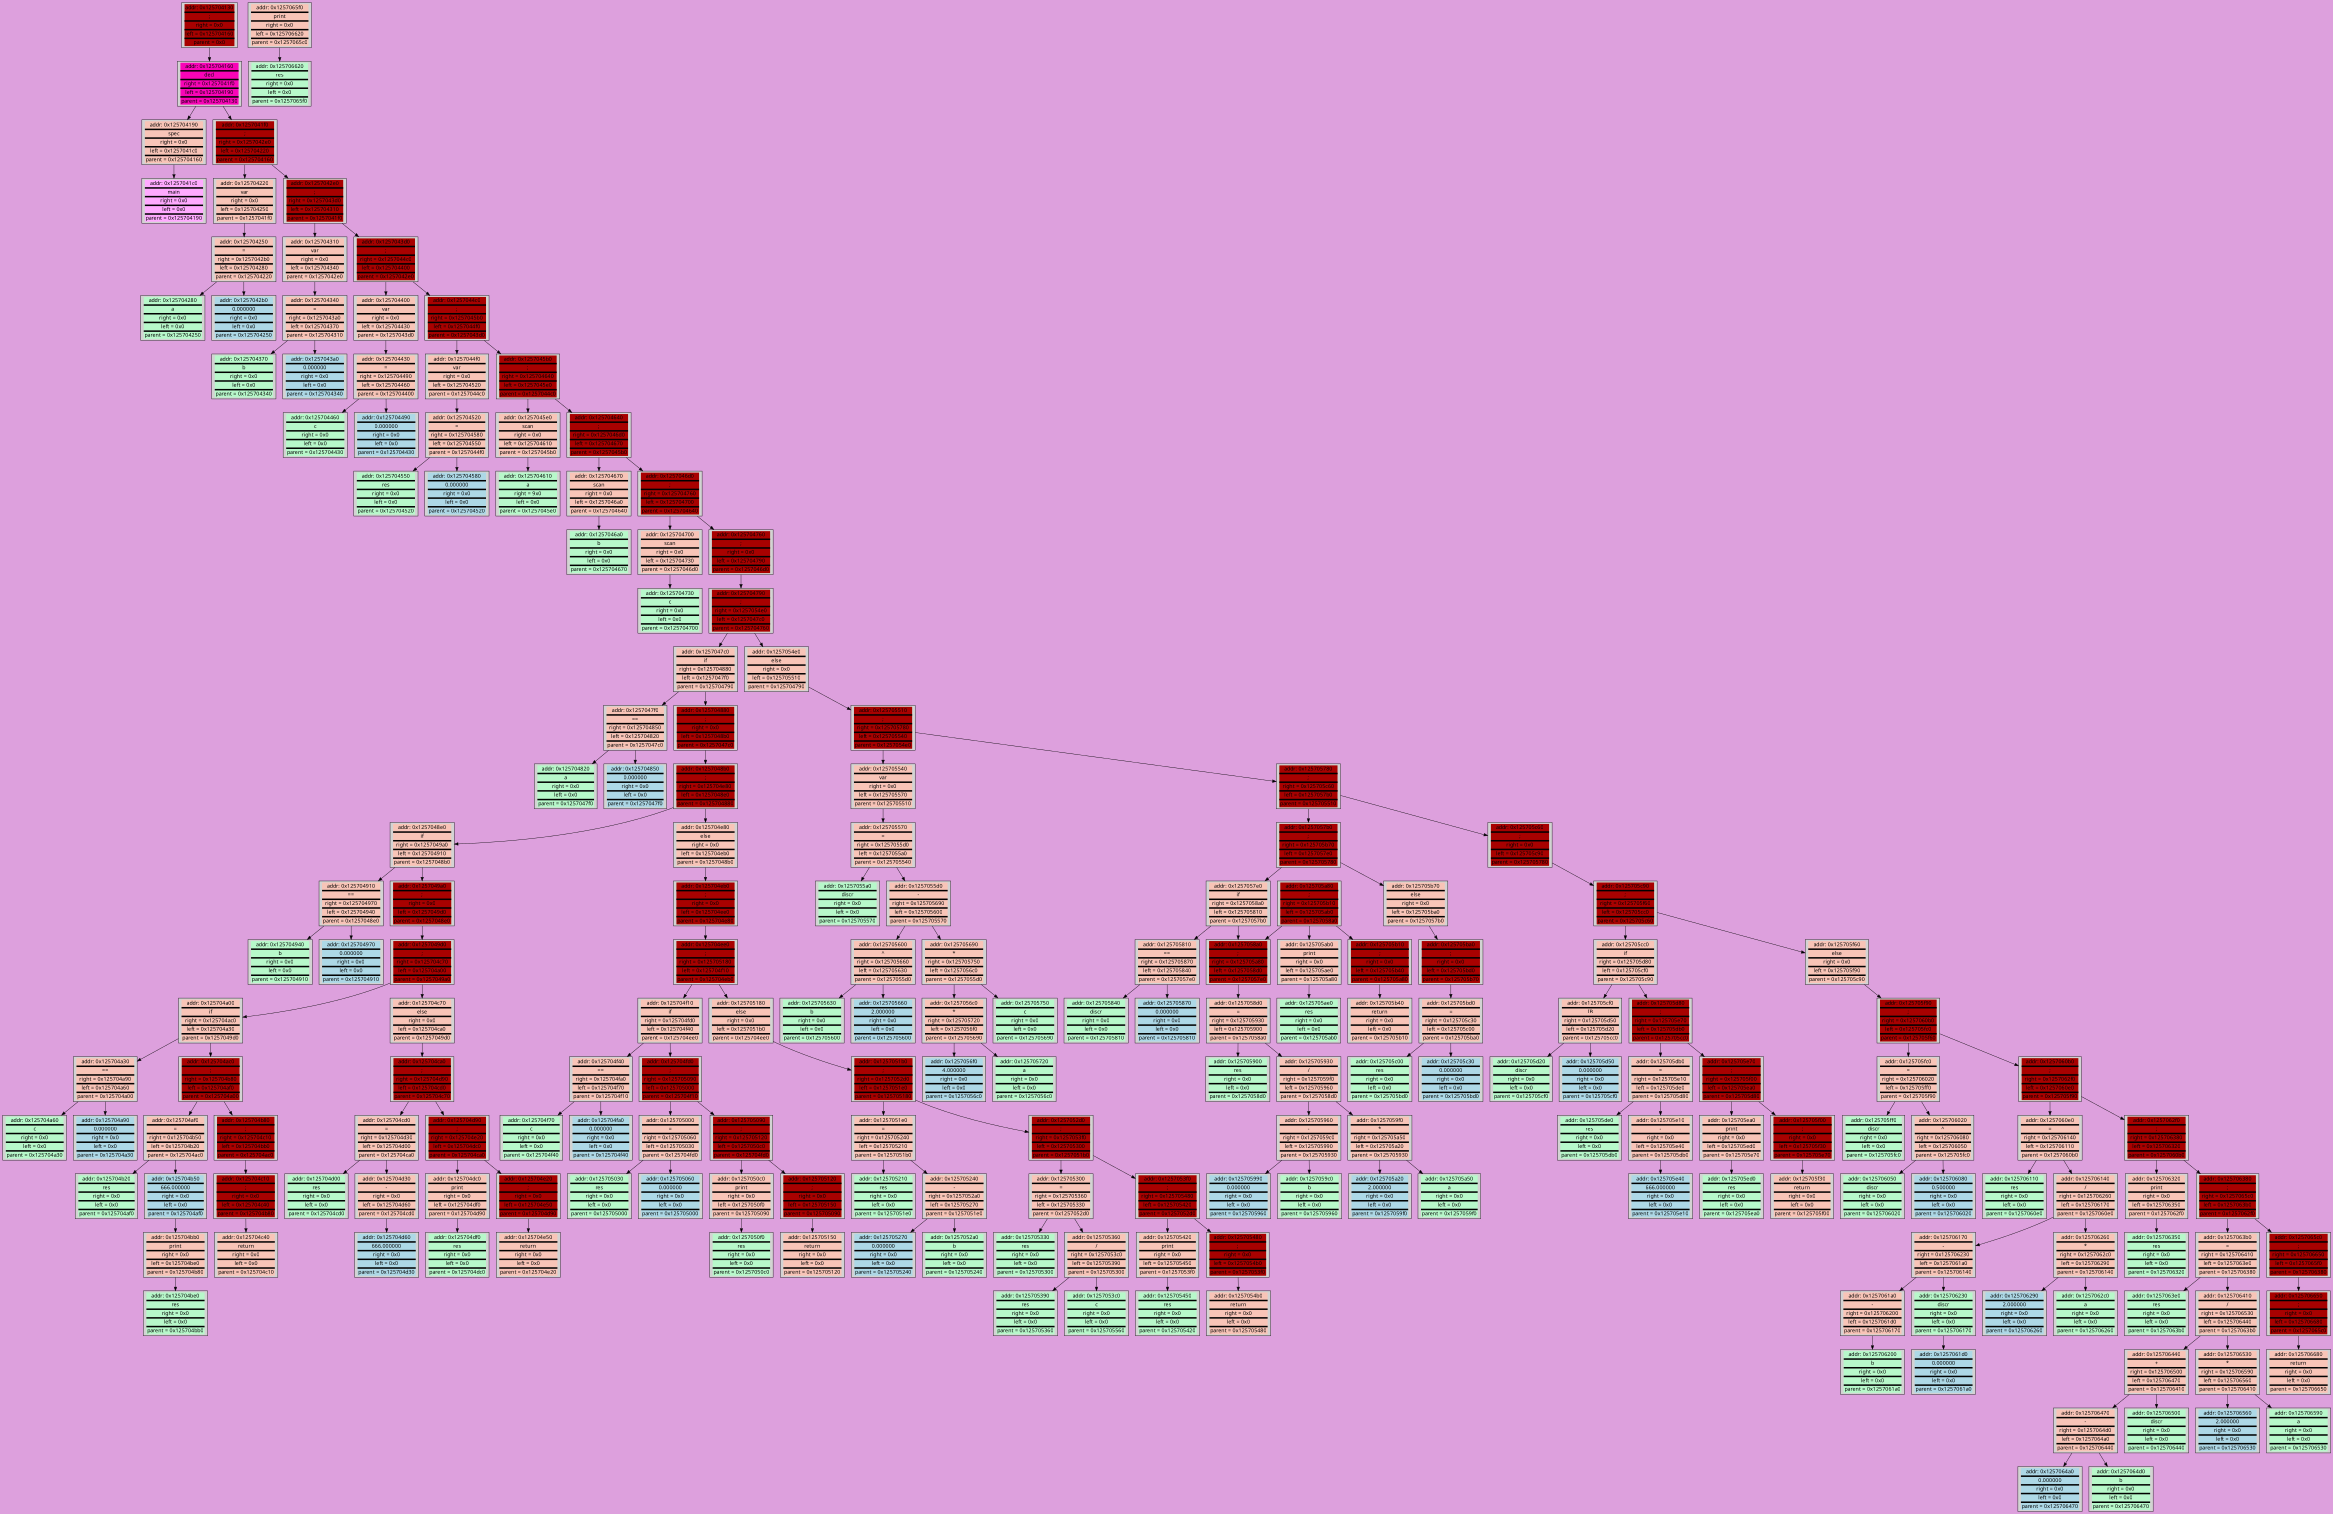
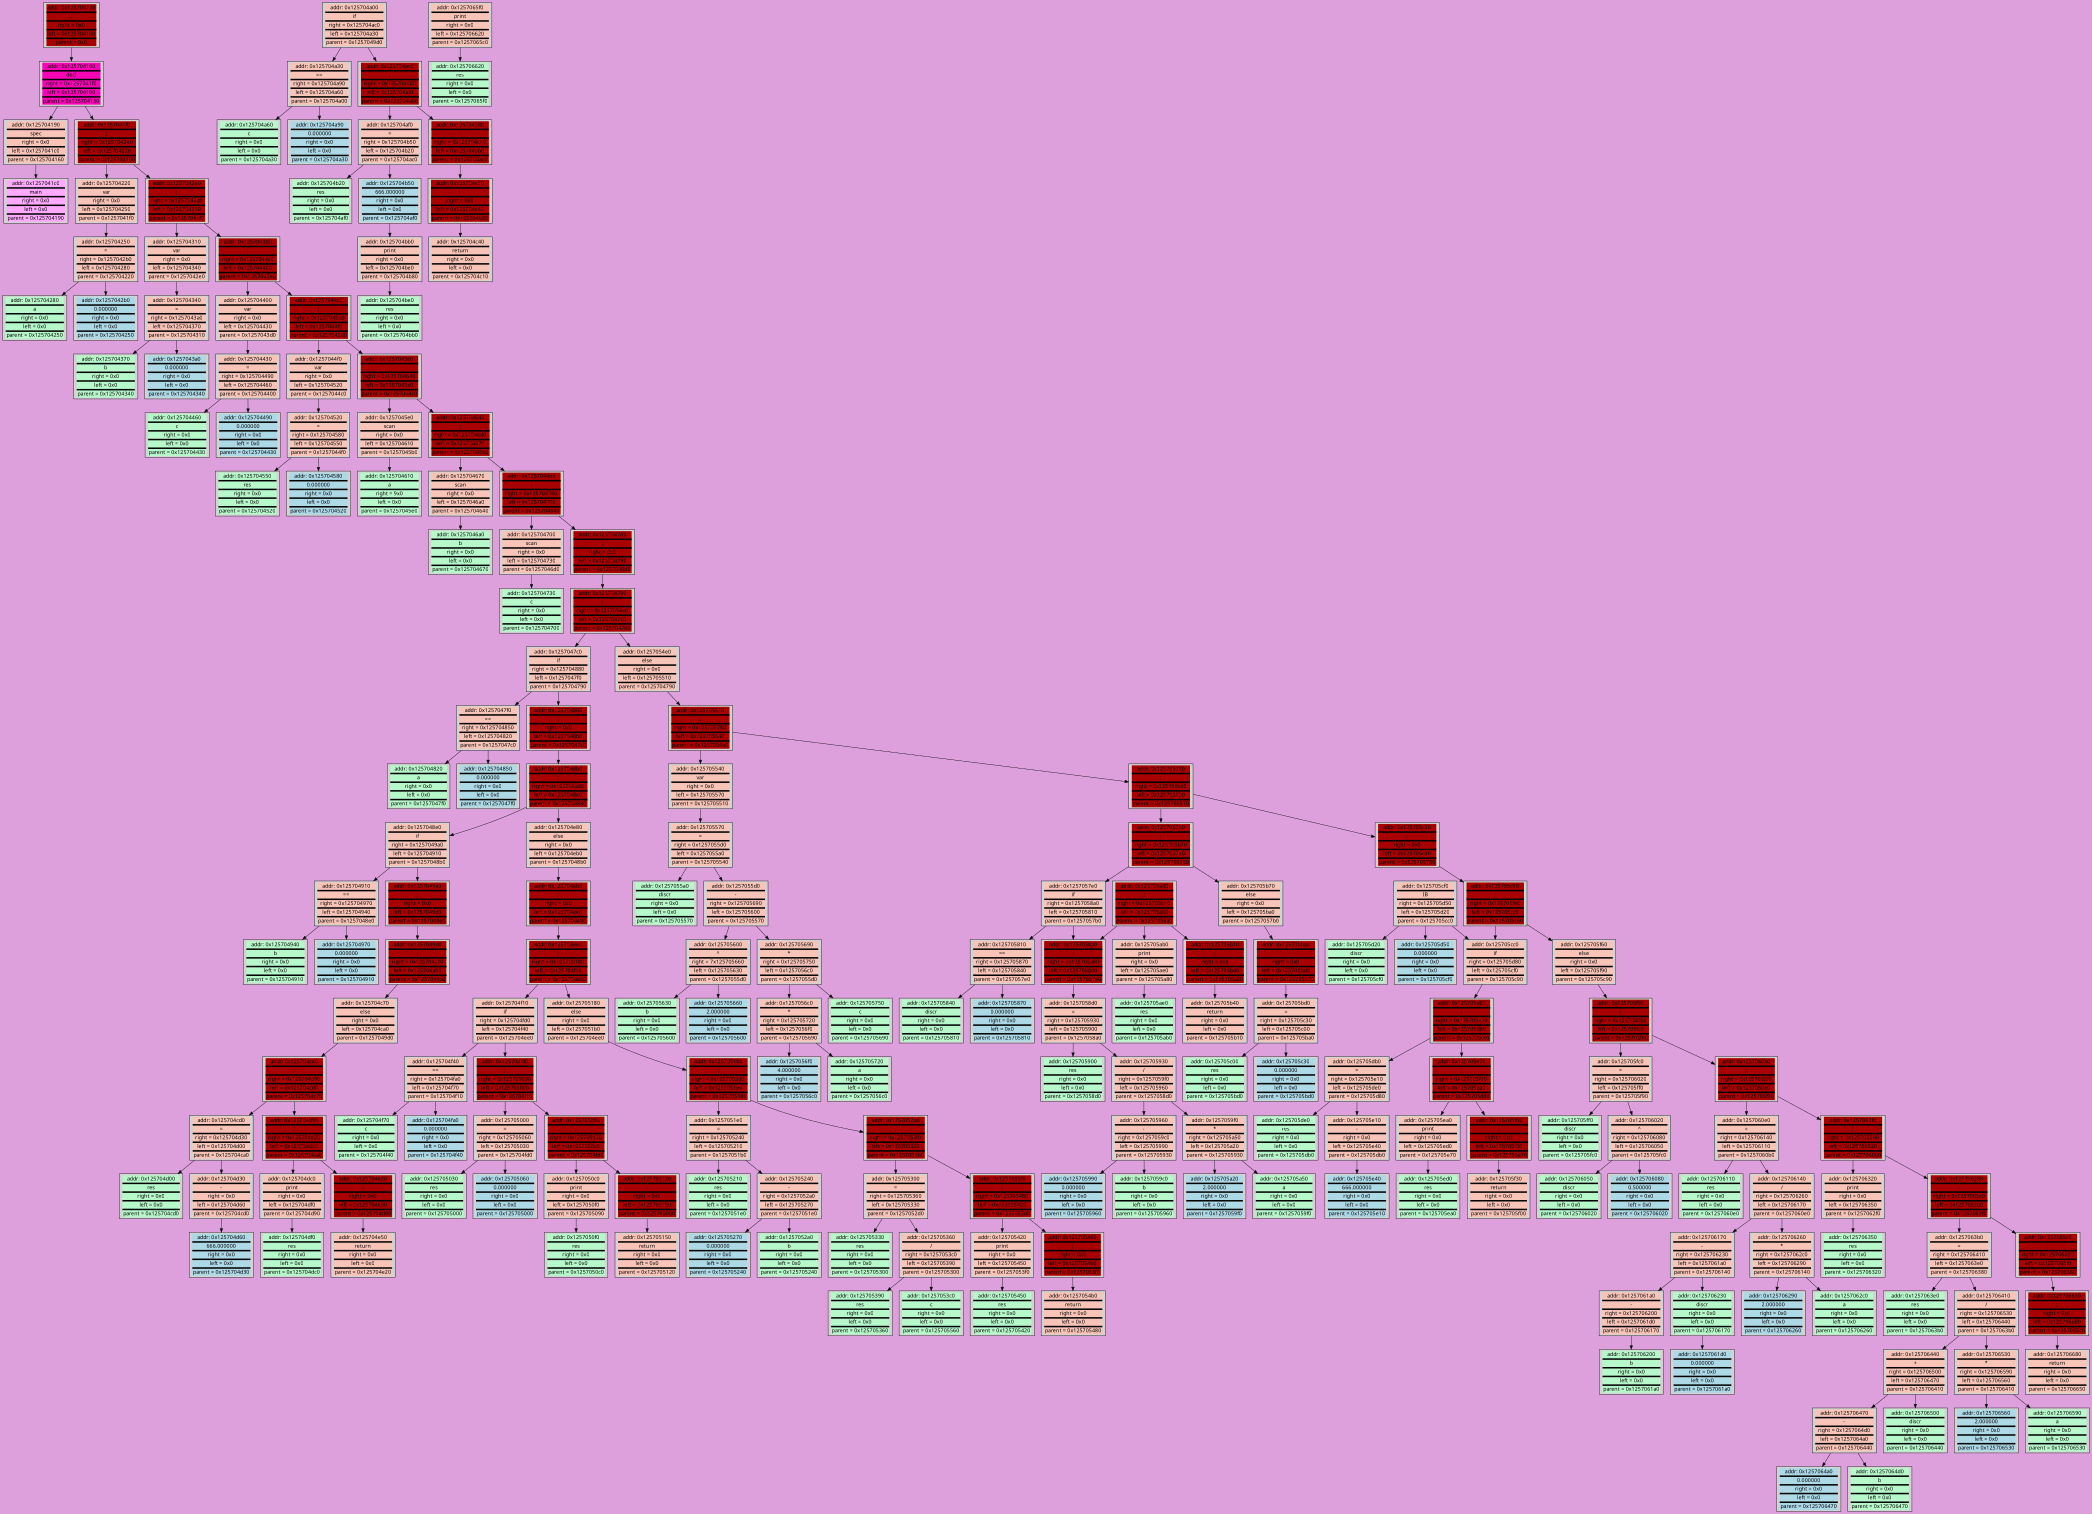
node "addr: 0x125705600": text "right = 0x125705660" -> "right = 7x125705660"
edge "addr: 0x125705cc0" -> "addr: 0x125705cf0": reversed
edge "addr: 0x1257049d0" -> "addr: 0x125704a00": removed
